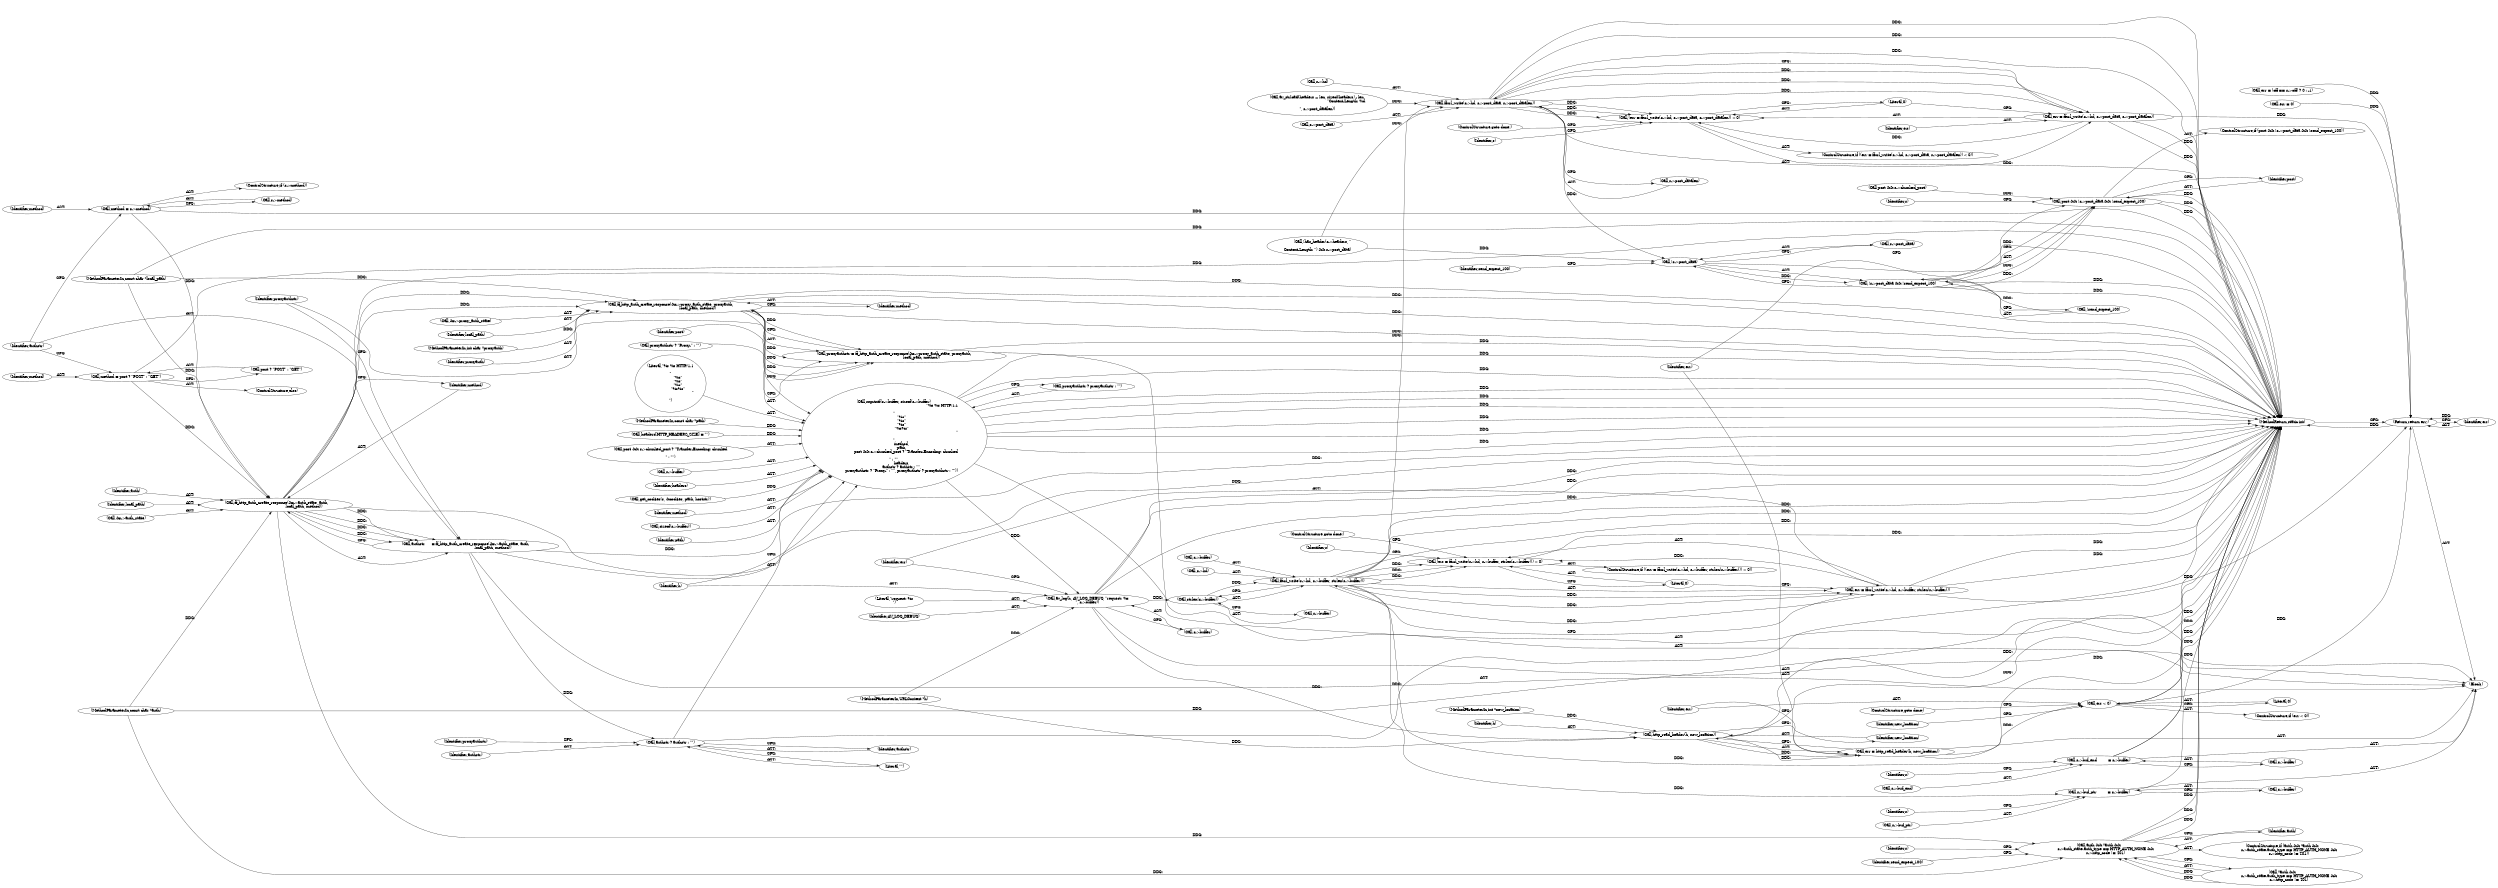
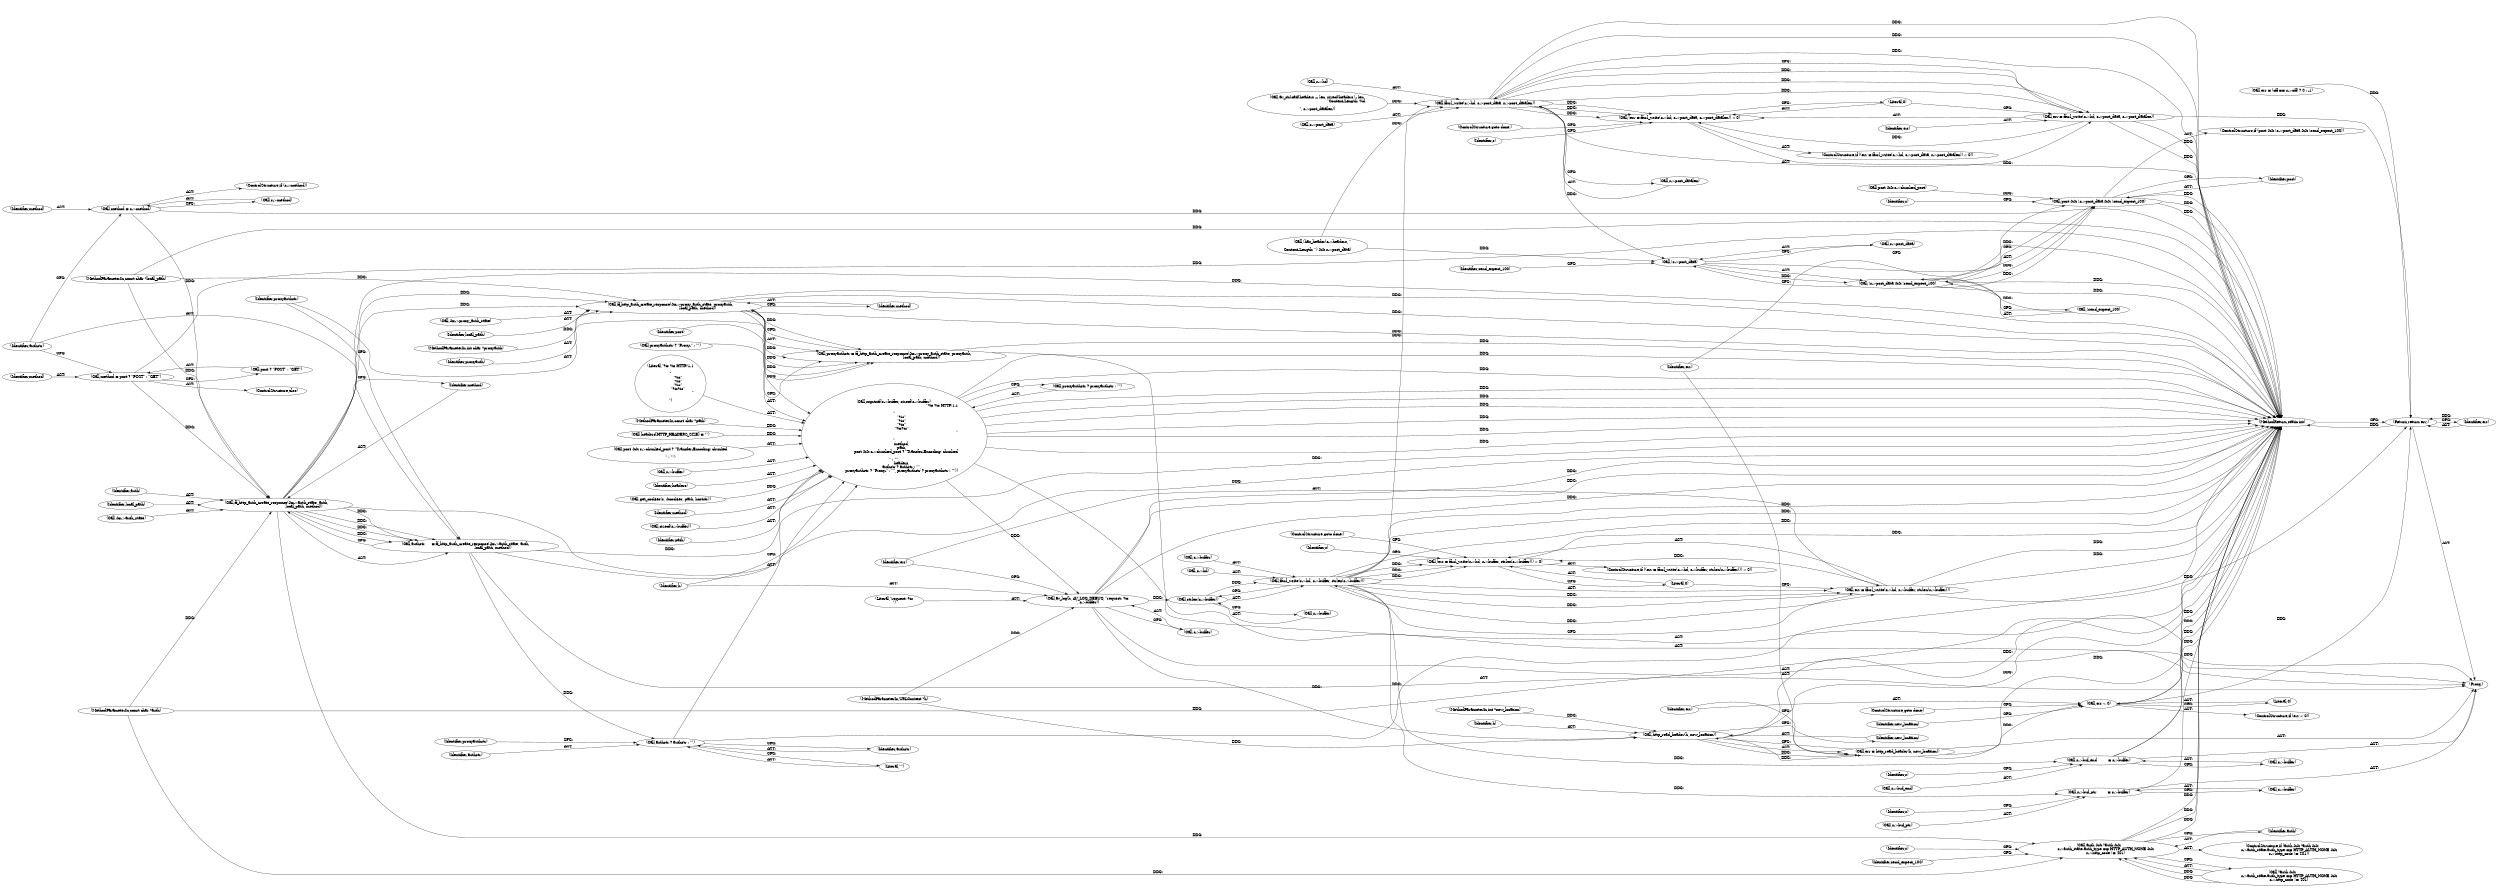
node "(Call,err = 0)": removed
node "(Identifier,AV_LOG_DEBUG)": removed
node "(Block,)": label "(Block,)" -> "(Proxy,)"
